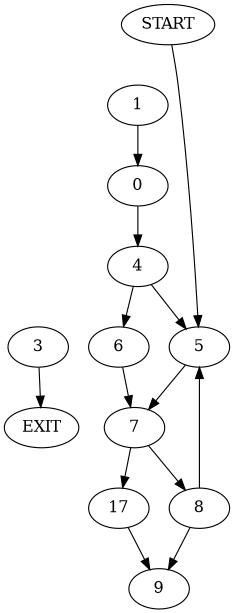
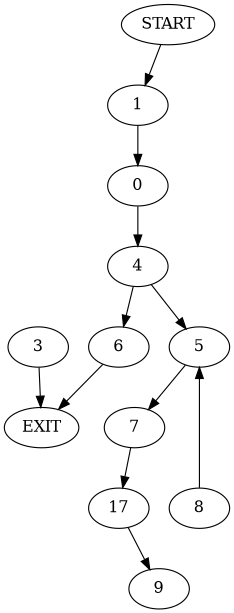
edge "START" -> "5": now "START" -> "1"
edge "6" -> "7": now "6" -> "EXIT"
edge "7" -> "8": removed
edge "8" -> "9": removed
